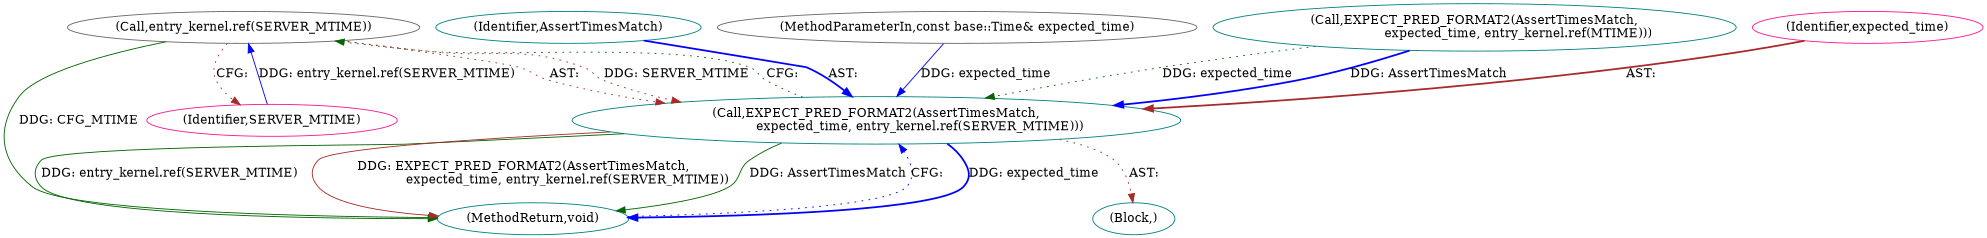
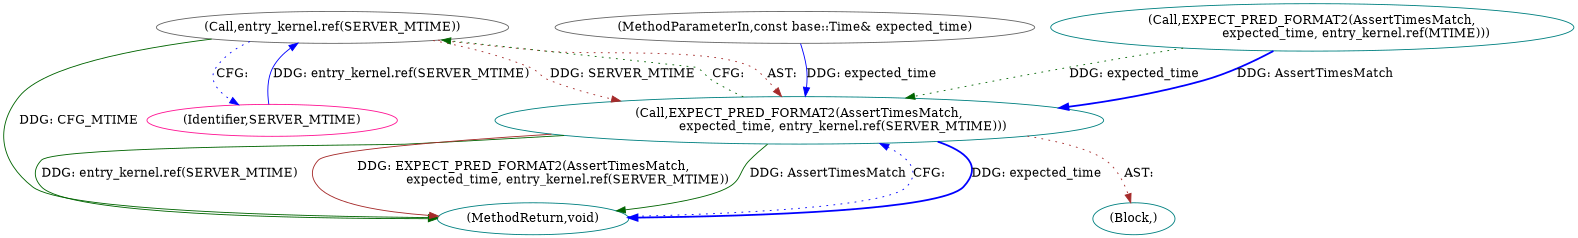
node "(Identifier,AssertTimesMatch)": removed
node "(Identifier,expected_time)": removed
edge "(Call,entry_kernel.ref(SERVER_MTIME))" -> "(Identifier,SERVER_MTIME)": color brown -> blue
